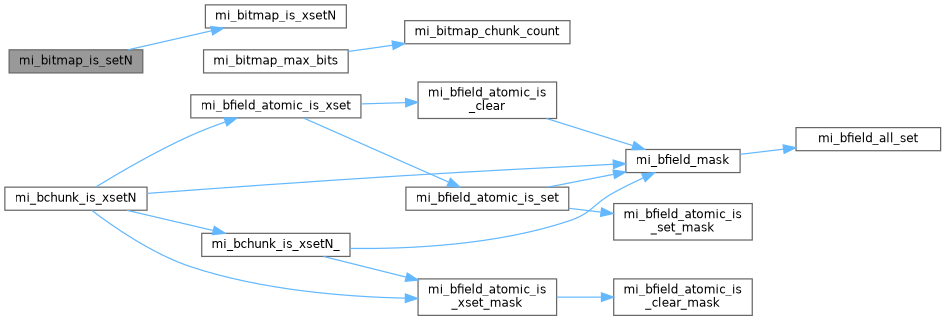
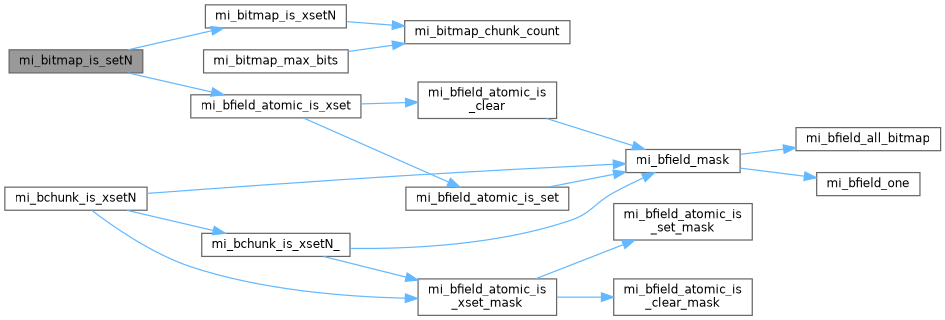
edge "mi_bitmap_is_xsetN" -> "mi_bitmap_chunk_count": added
node "mi_bfield_all_set": label "mi_bfield_all_set" -> "mi_bfield_all_bitmap"
edge "mi_bchunk_is_xsetN" -> "mi_bfield_atomic_is_xset": now "mi_bitmap_is_setN" -> "mi_bfield_atomic_is_xset"
node "mi_bfield_one": added
edge "mi_bfield_atomic_is_set" -> "mi_bfield_atomic_is _set_mask": now "mi_bfield_atomic_is _xset_mask" -> "mi_bfield_atomic_is _set_mask"
